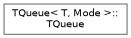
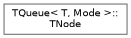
node "TQueue< T, Mode >:: TQueue": label "TQueue< T, Mode >:: TQueue" -> "TQueue< T, Mode >:: TNode"
